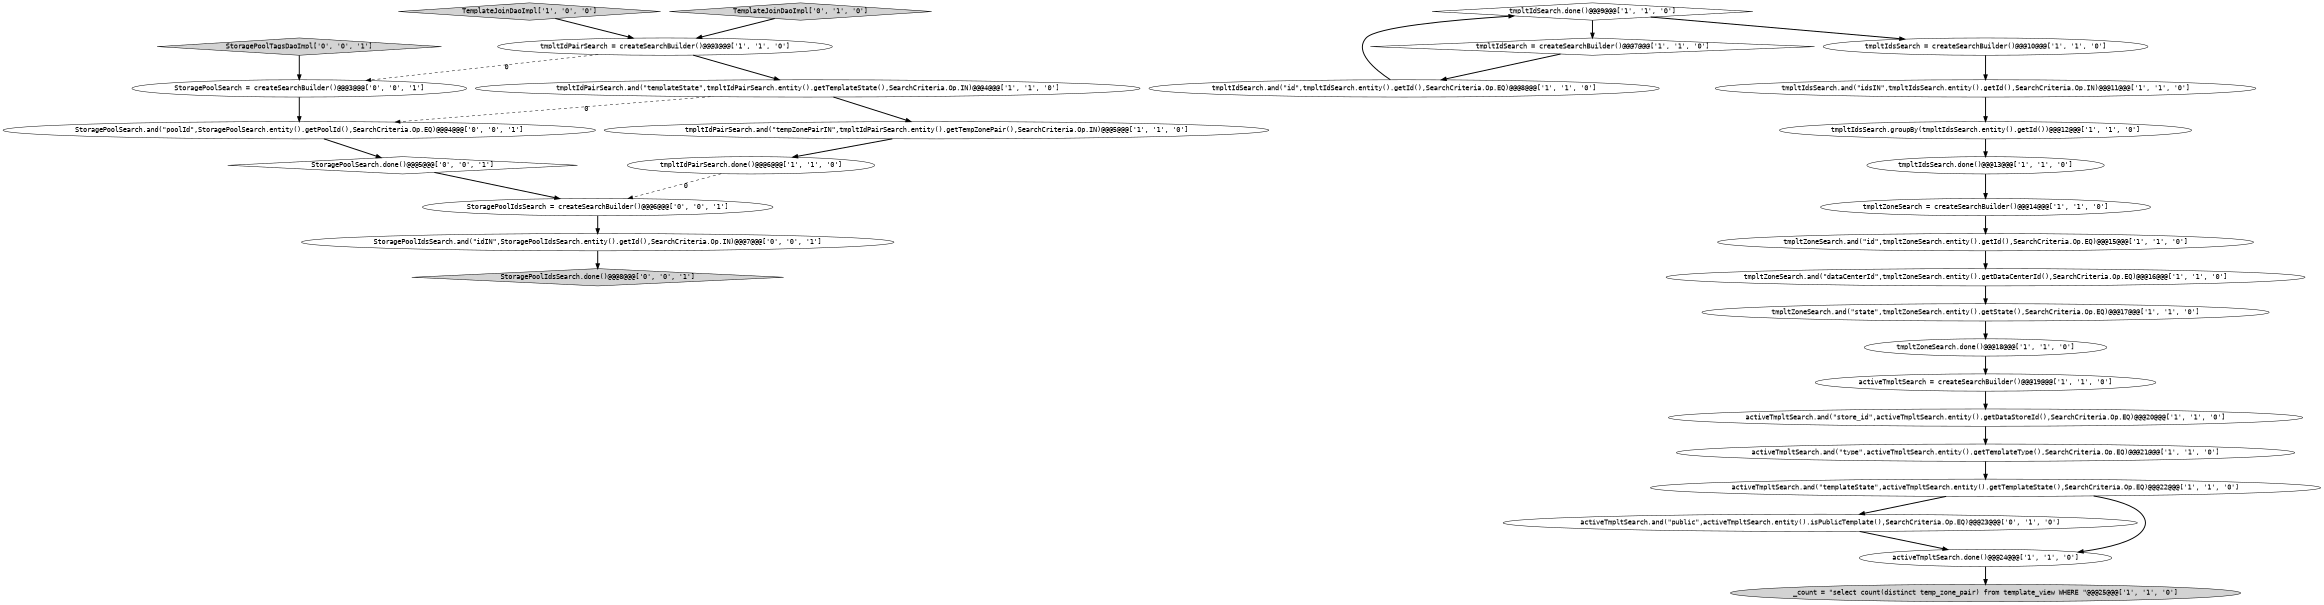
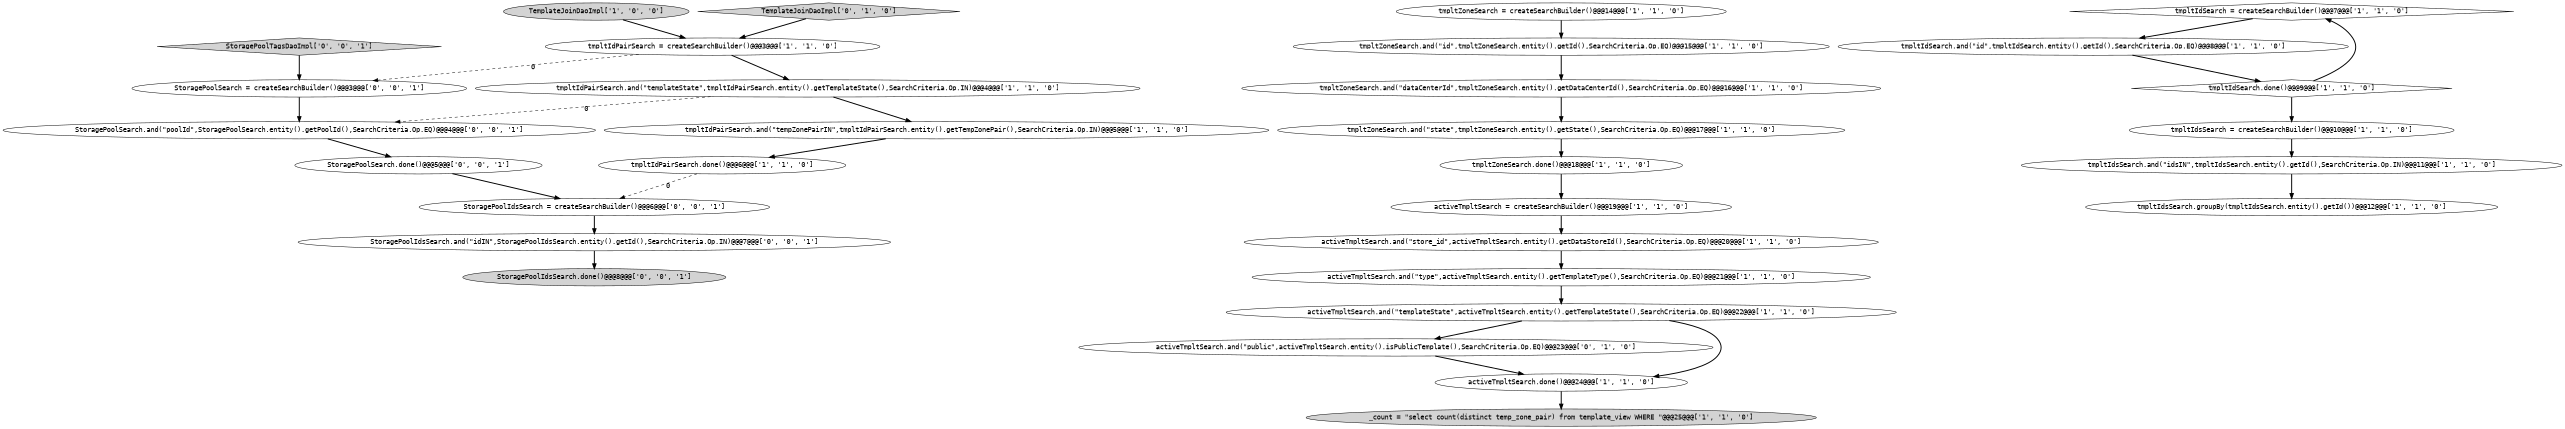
node "TemplateJoinDaoImpl['1', '0', '0']": shape diamond -> ellipse
node "StoragePoolSearch.done()@@@5@@@['0', '0', '1']": shape diamond -> ellipse
node "tmpltIdsSearch.done()@@@13@@@['1', '1', '0']": removed
node "StoragePoolIdsSearch.done()@@@8@@@['0', '0', '1']": shape diamond -> ellipse
